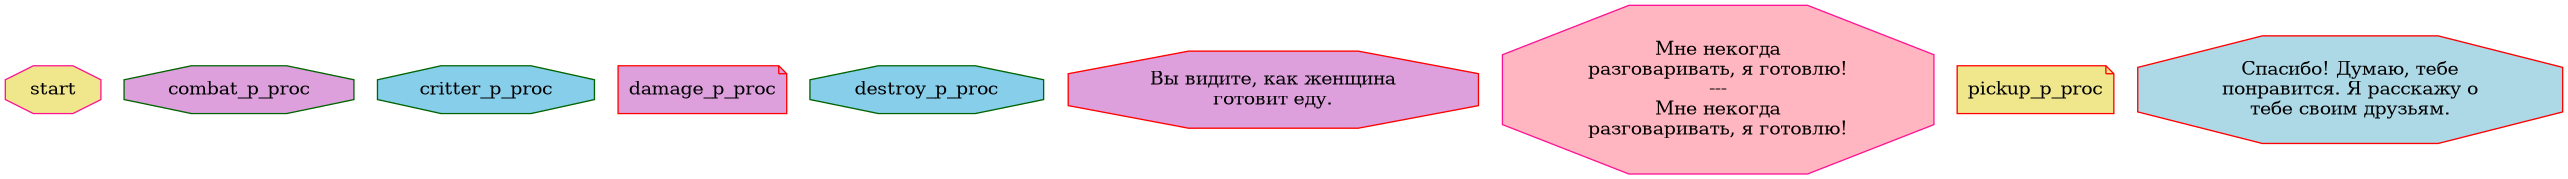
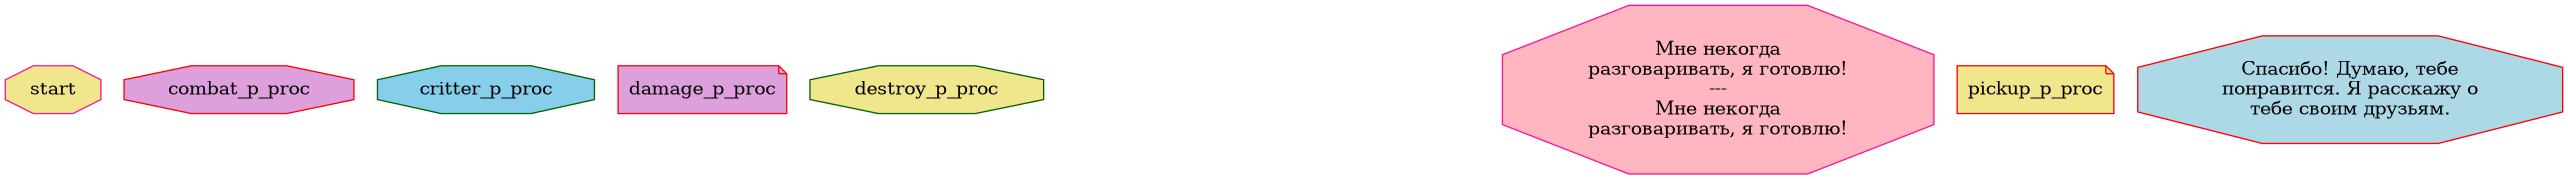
node "combat_p_proc": color darkgreen -> red
node "destroy_p_proc": fillcolor skyblue -> khaki
node "Вы видите, как женщина готовит еду.": removed
